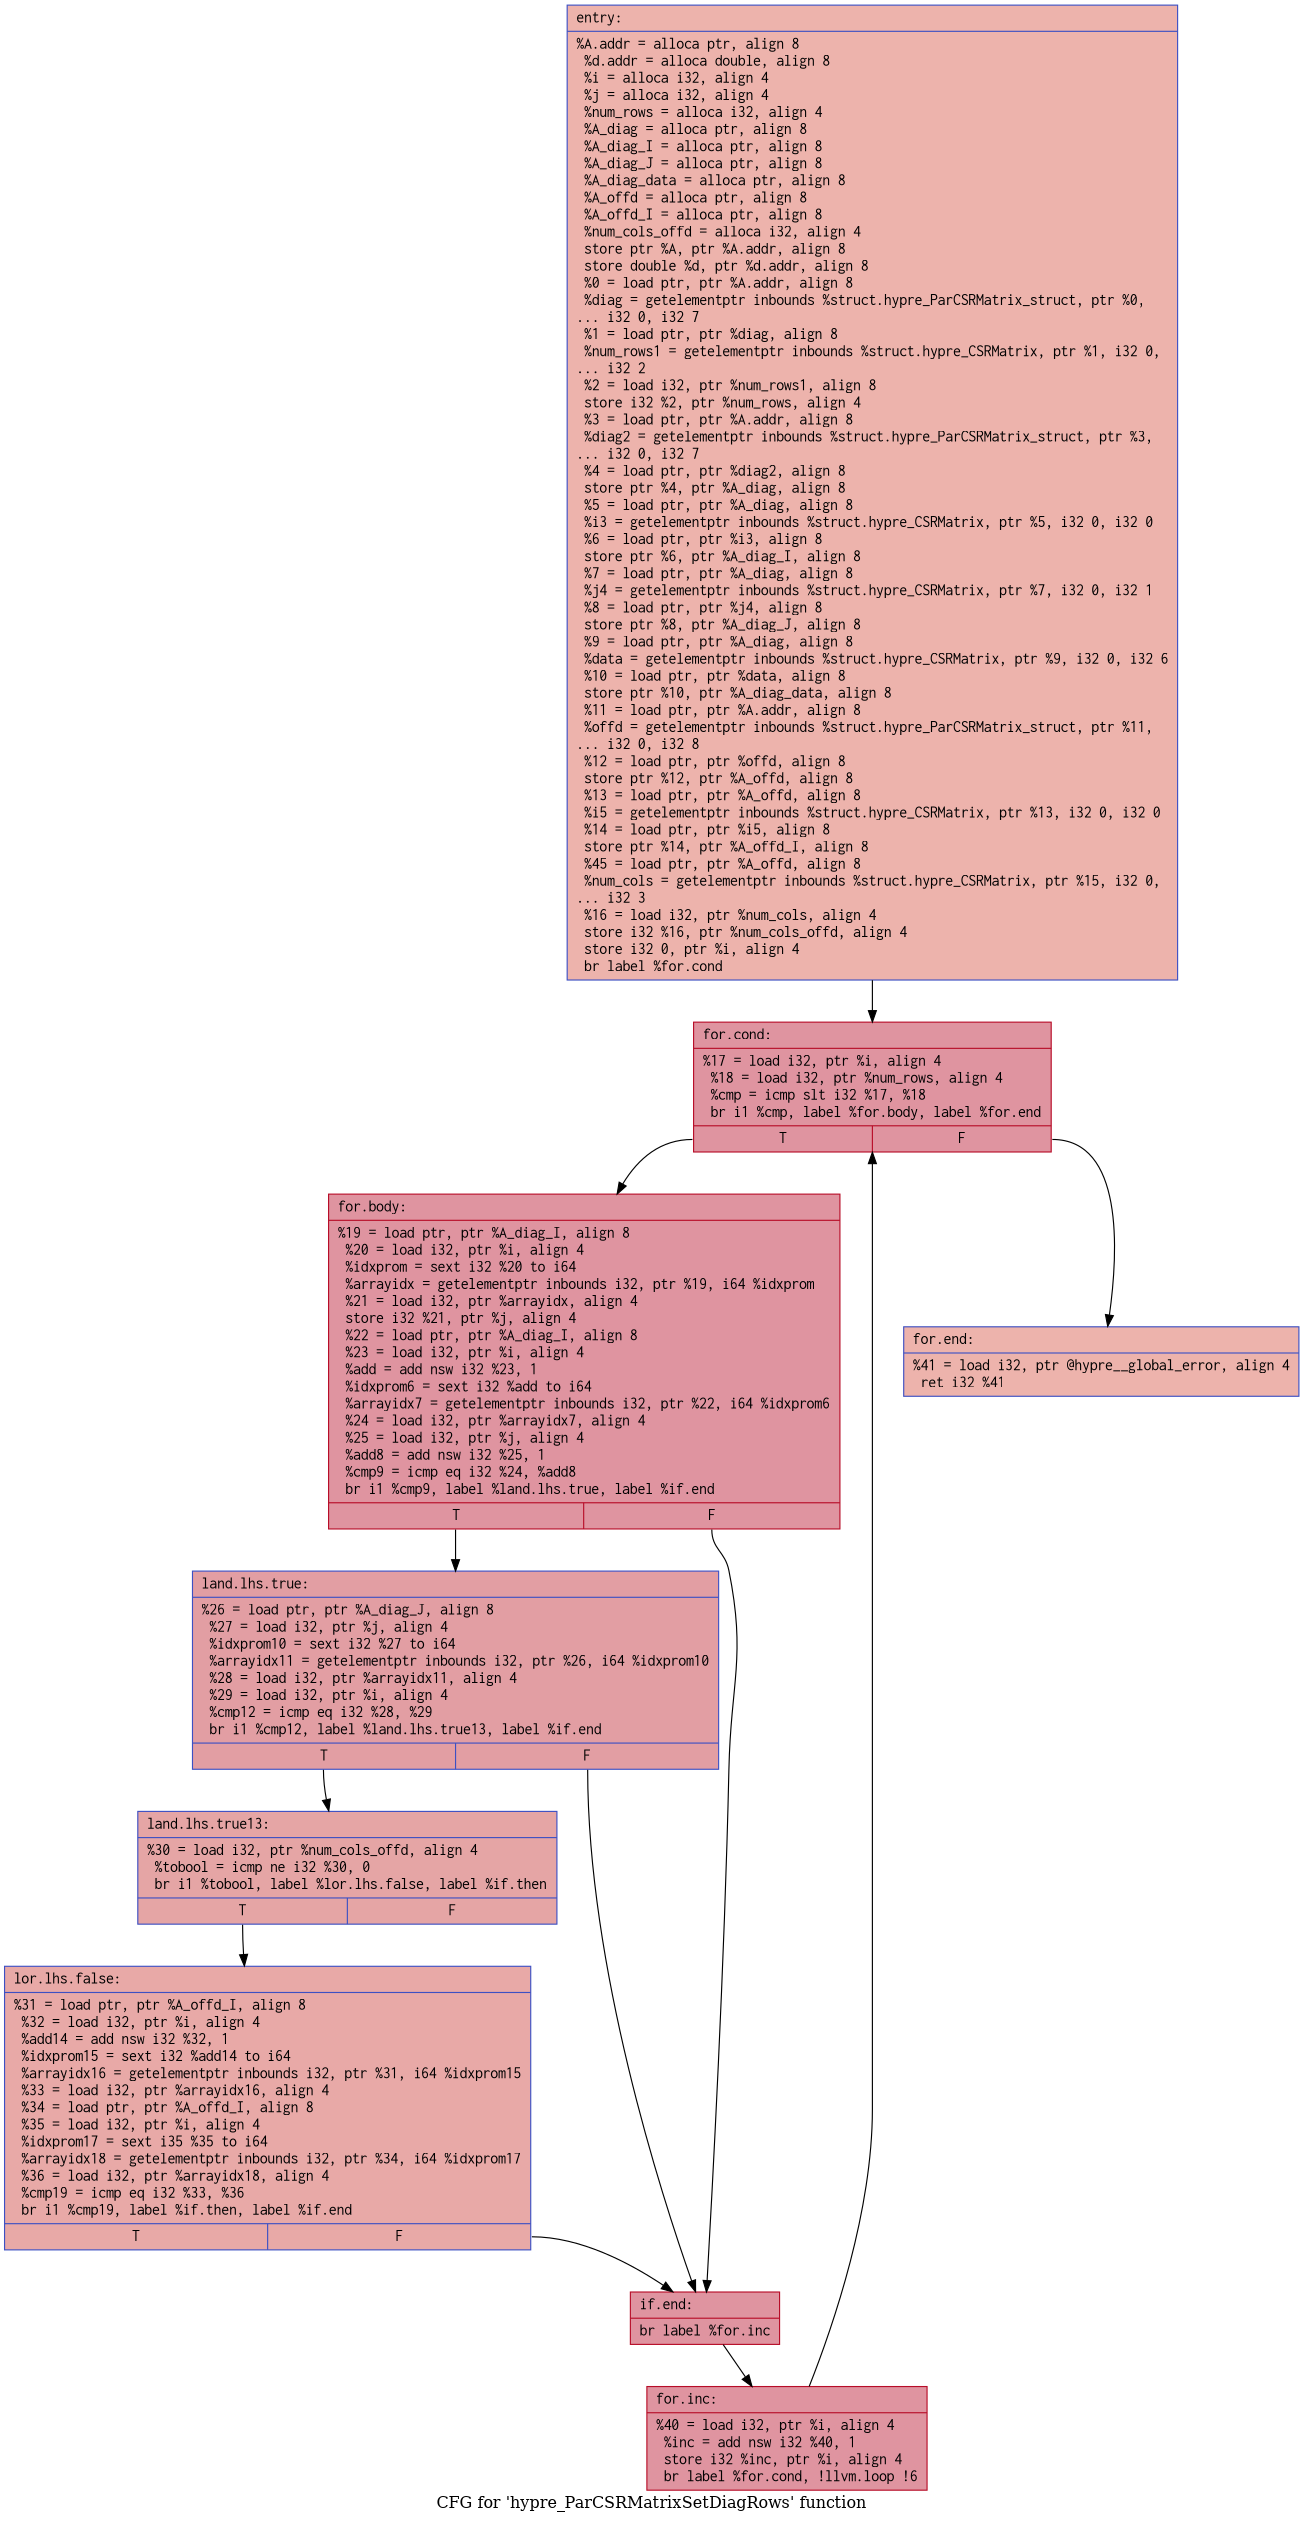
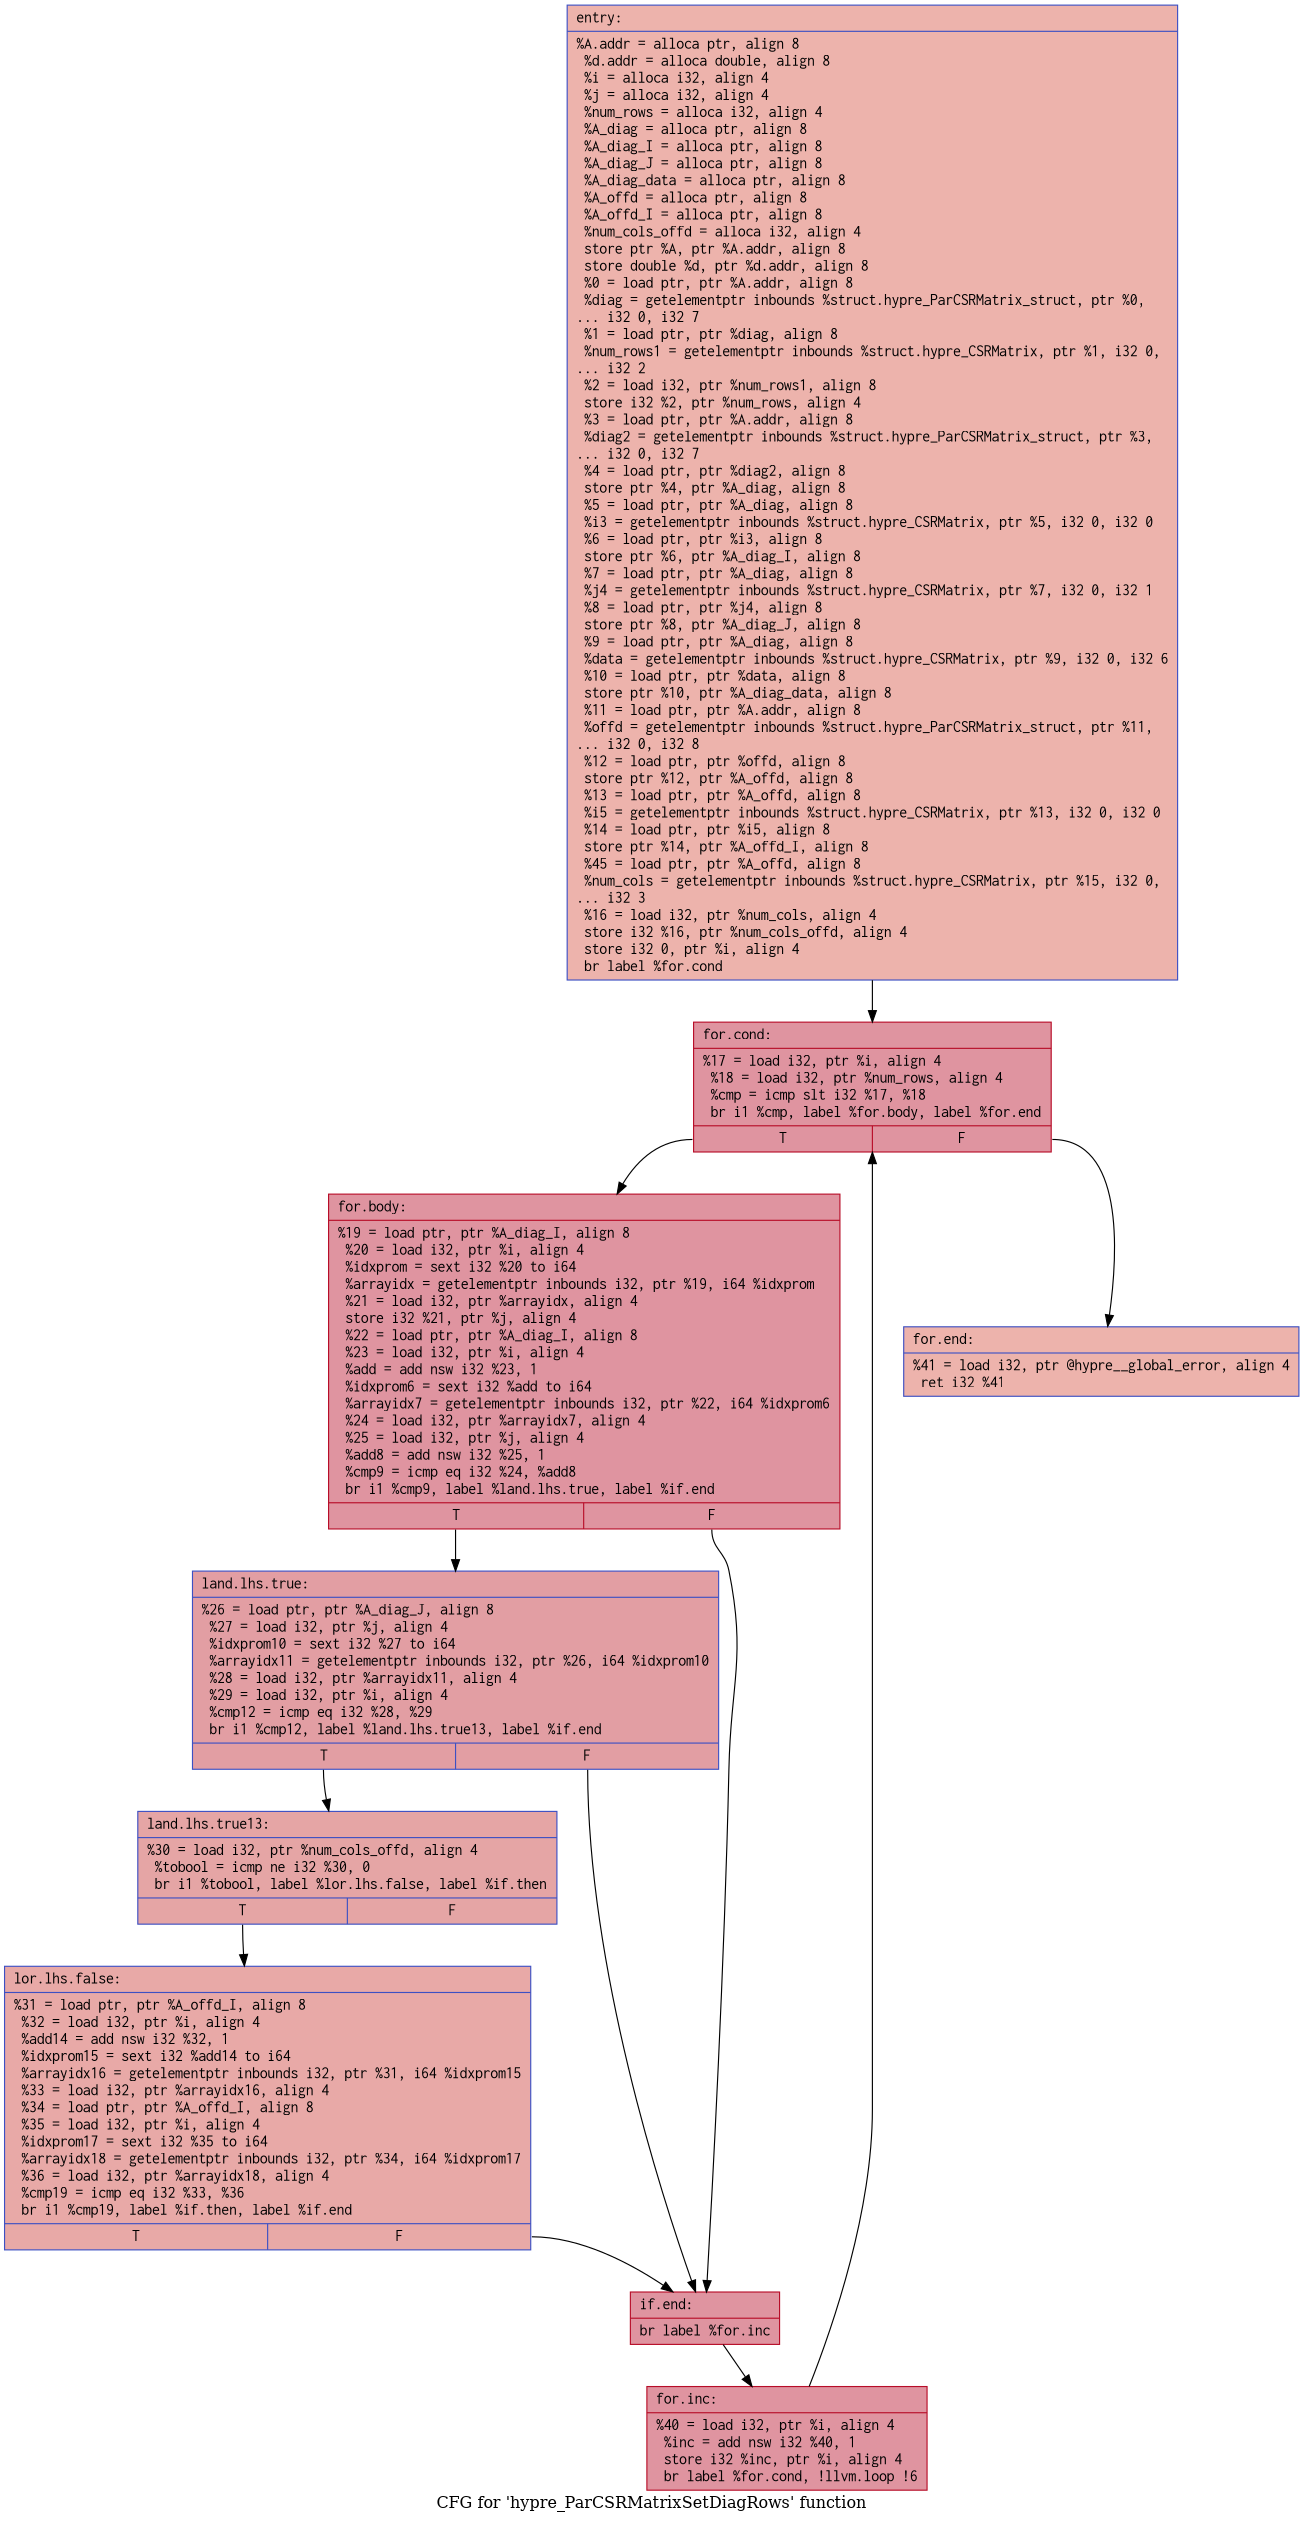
node "lor.lhs.false:": text "%idxprom17 = sext i35 %35 to i64" -> "%idxprom17 = sext i32 %35 to i64"
